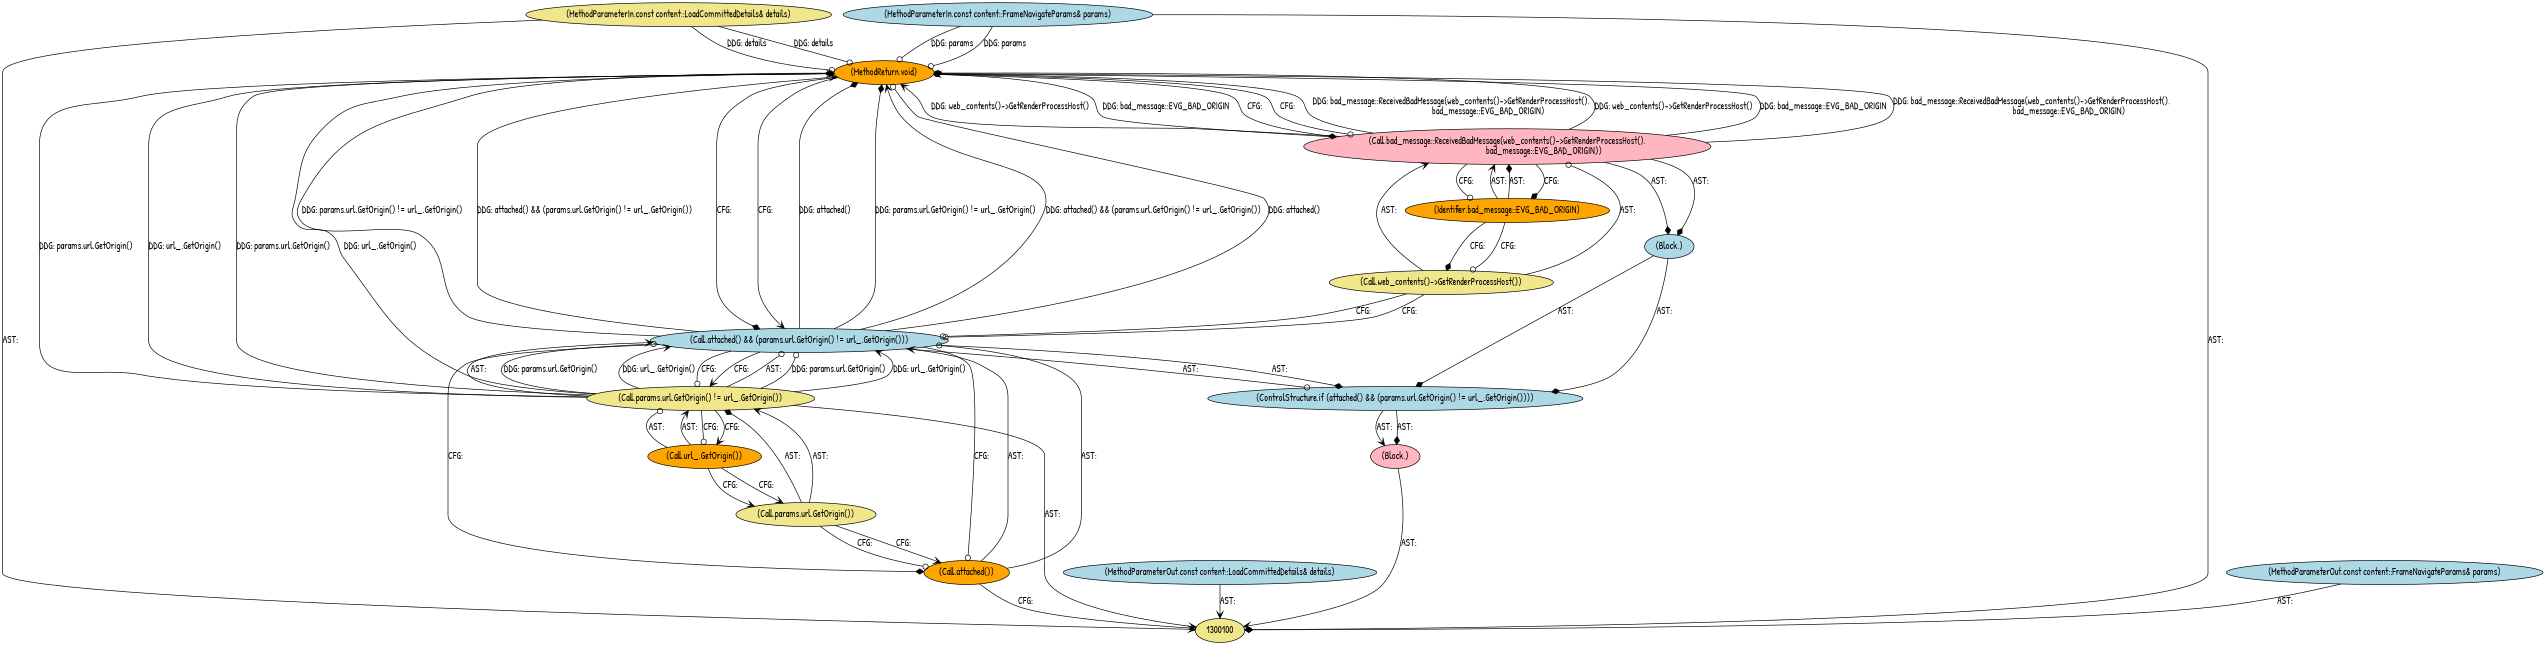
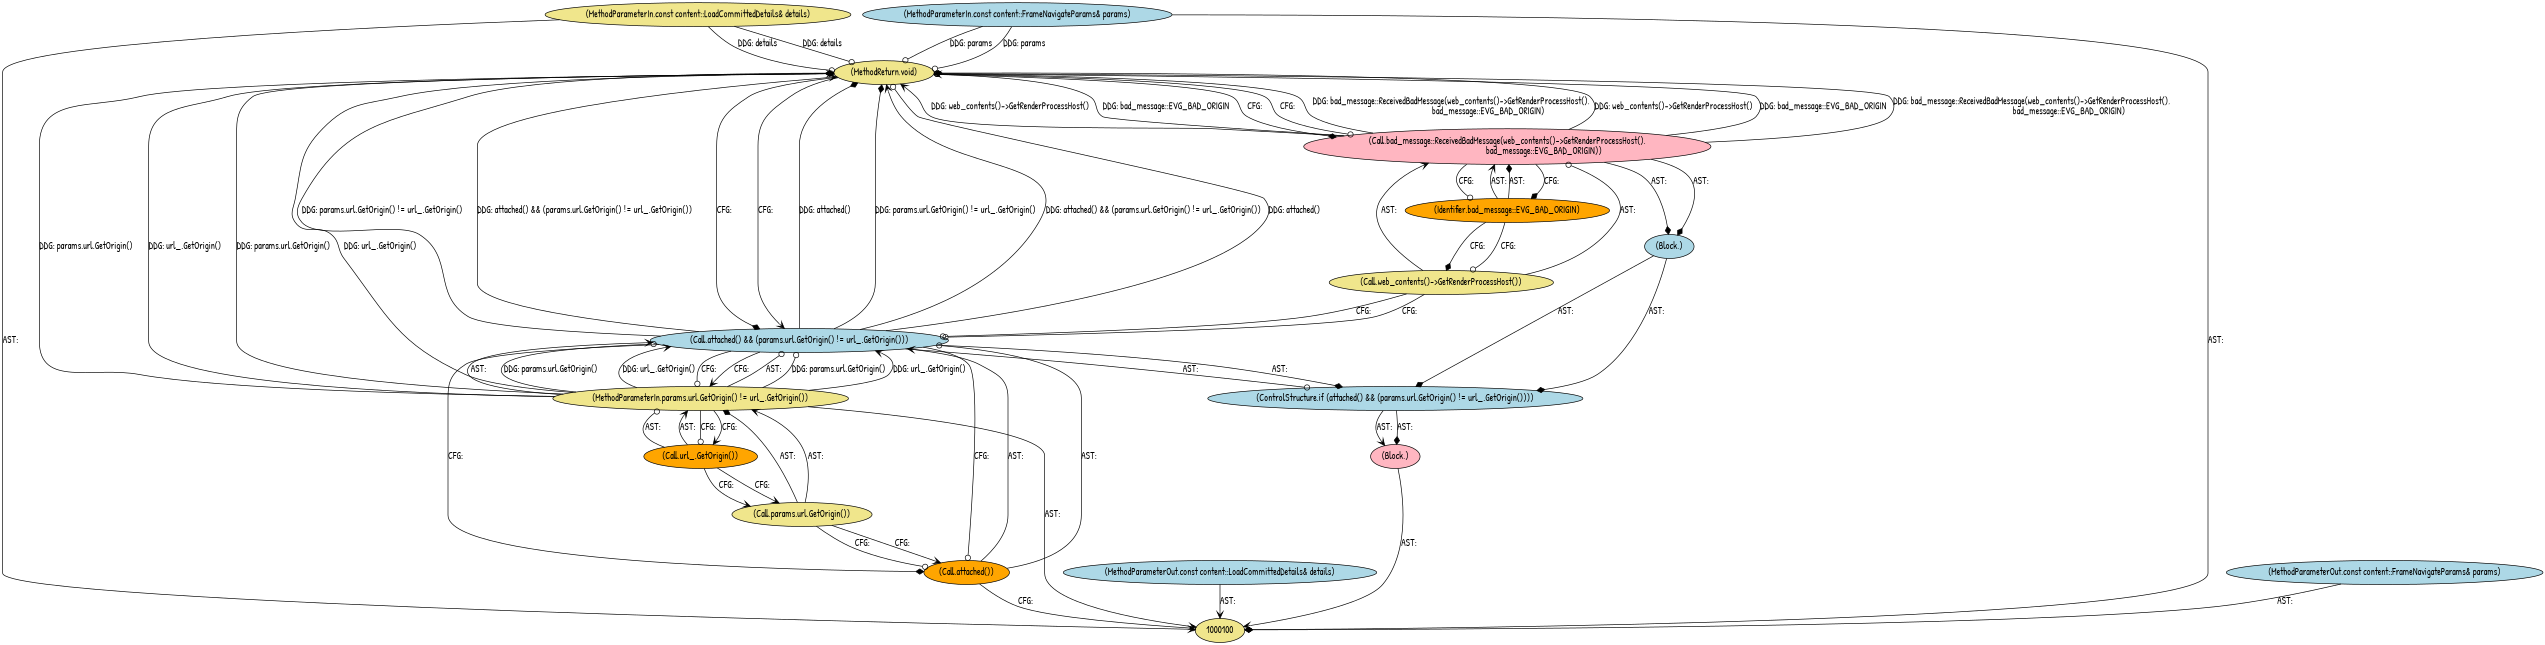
node "(MethodReturn,void)": fillcolor orange -> khaki
node "(Call,params.url.GetOrigin() != url_.GetOrigin())": label "(Call,params.url.GetOrigin() != url_.GetOrigin())" -> "(MethodParameterIn,params.url.GetOrigin() != url_.GetOrigin())"
node "1300100": label "1300100" -> "1000100"
